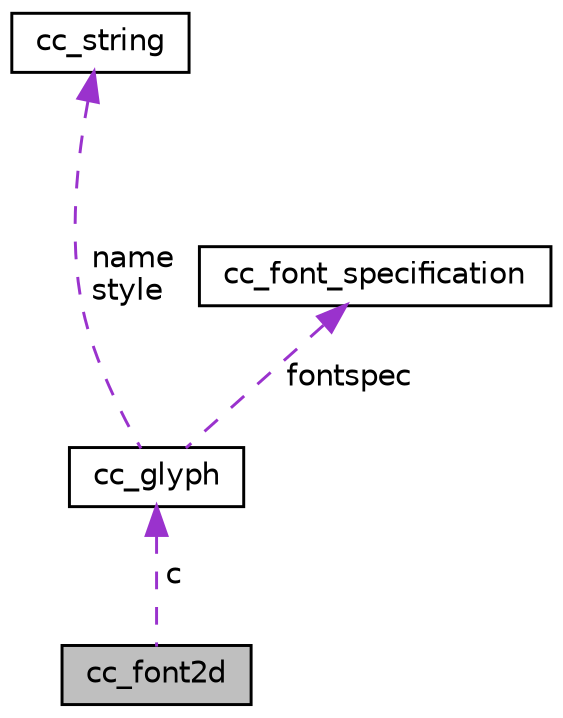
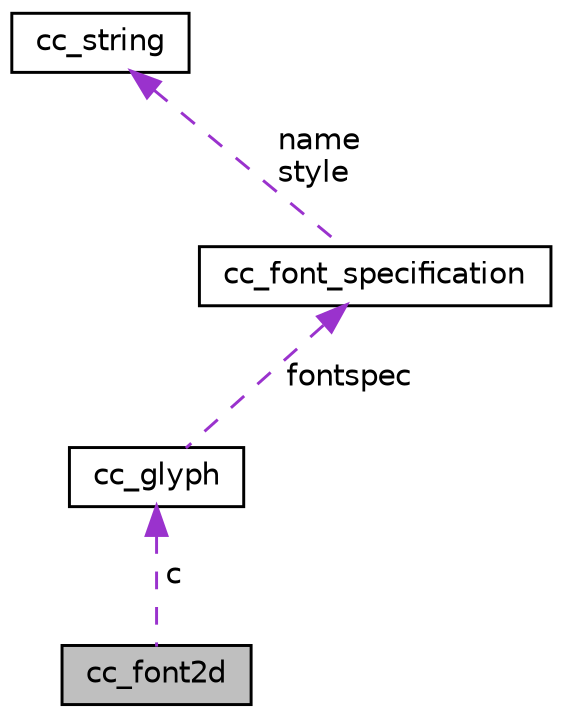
edge "cc_glyph" -> "cc_string": now "cc_font_specification" -> "cc_string"
